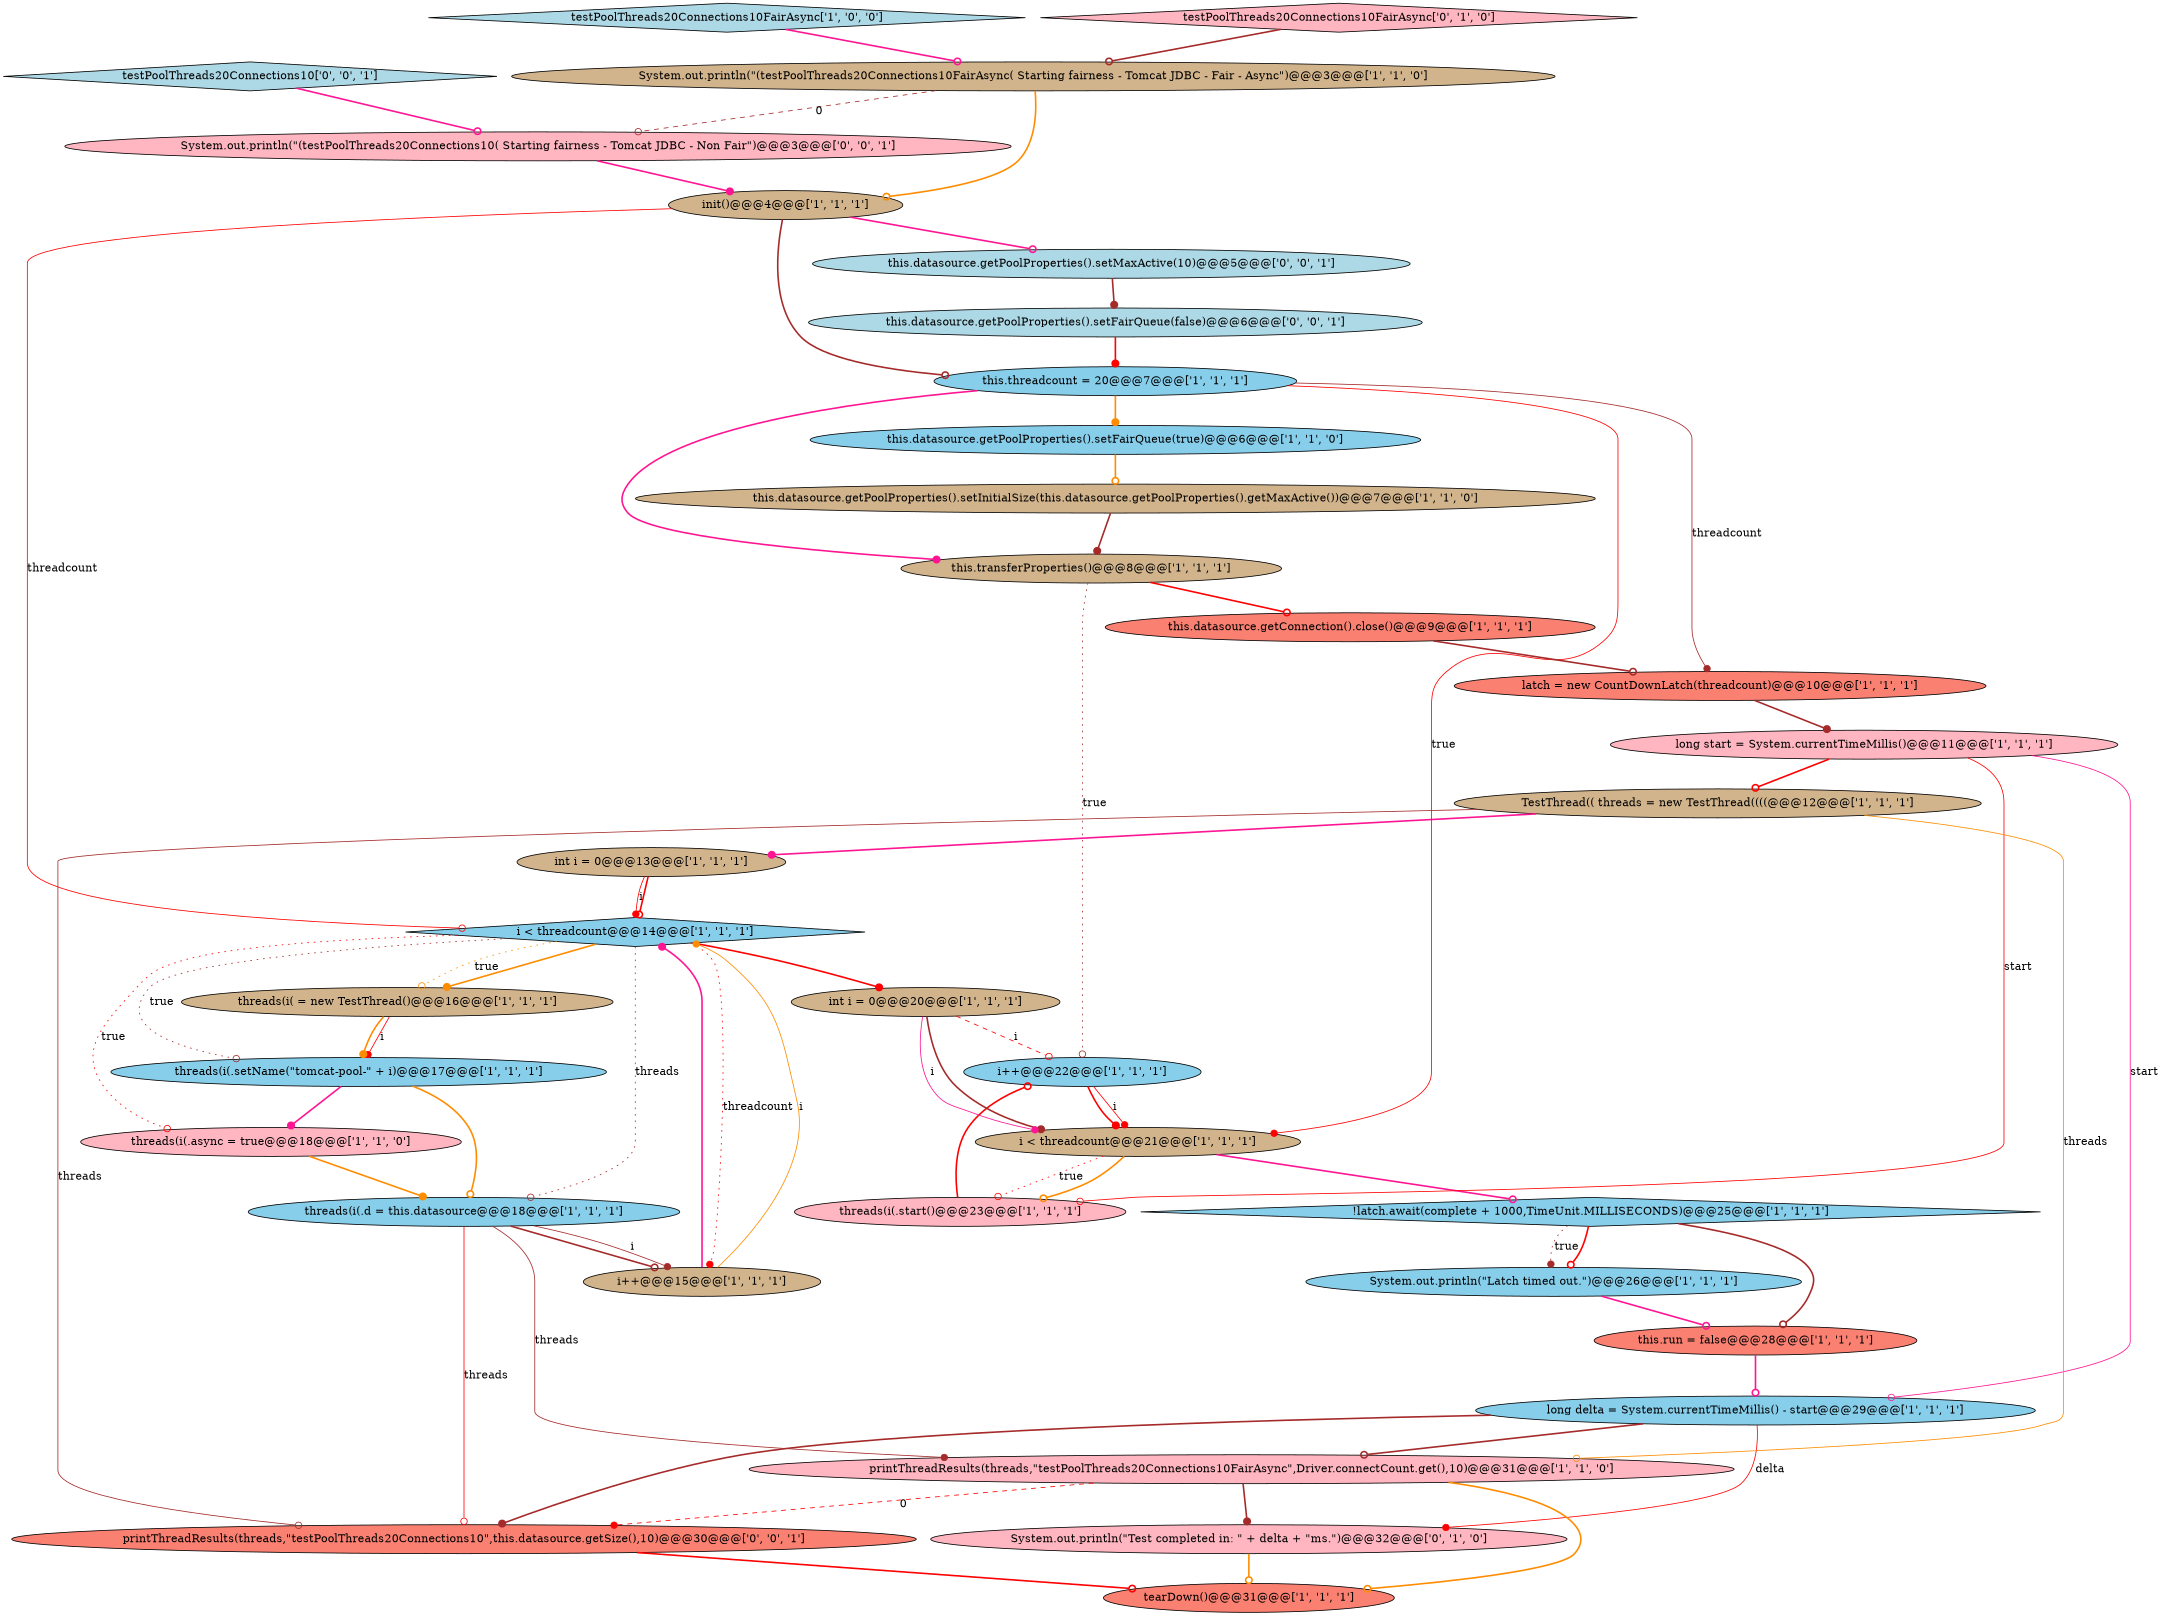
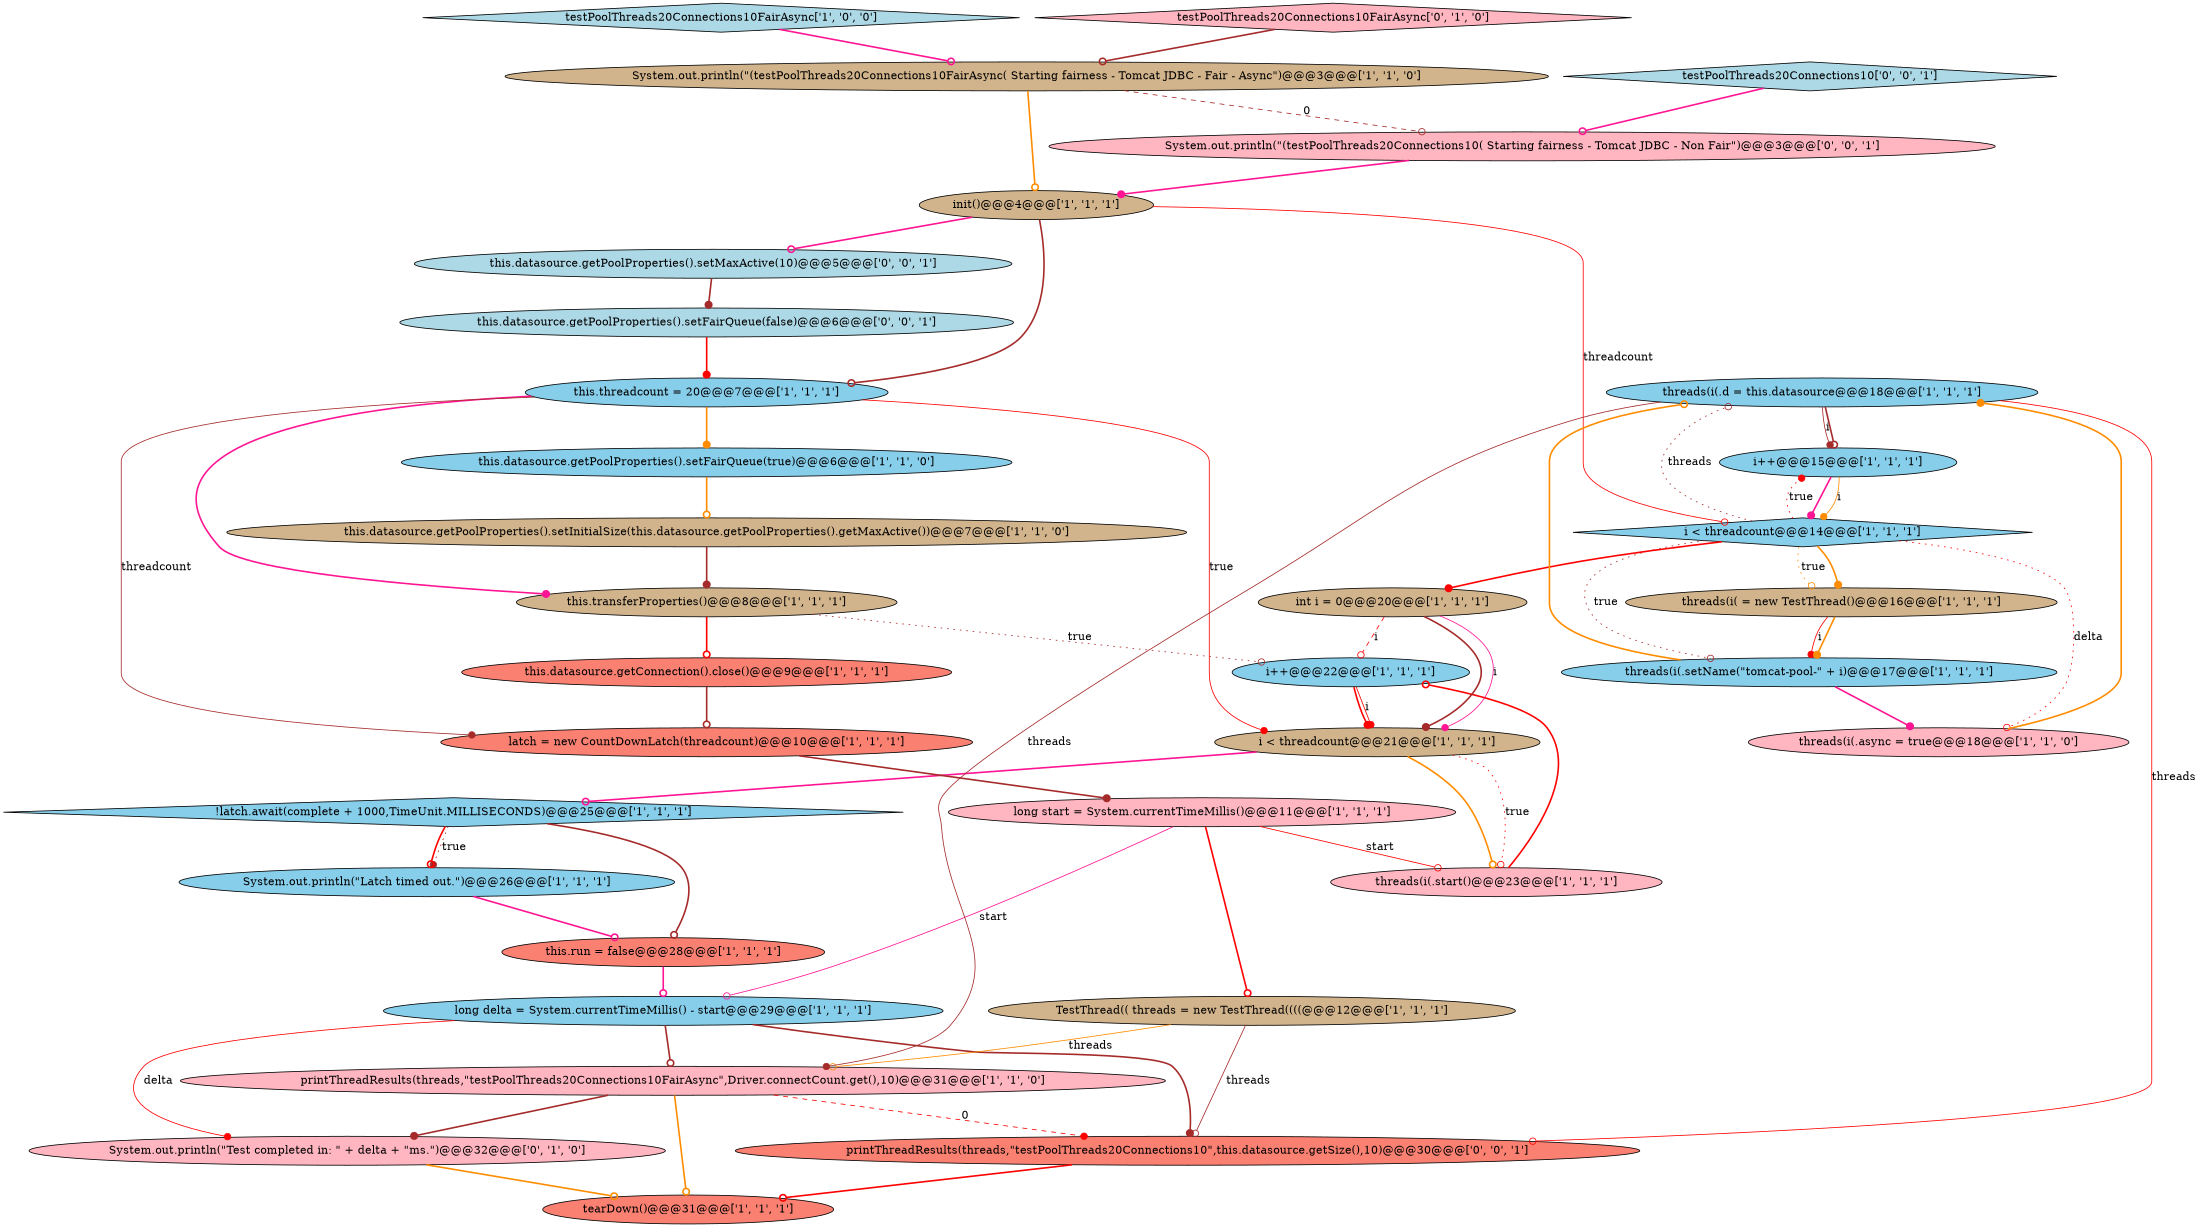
node "int i = 0@@@13@@@['1', '1', '1']": removed
edge "i < threadcount@@@14@@@['1', '1', '1']" -> "threads(i(.async = true@@@18@@@['1', '1', '0']": label "true" -> "delta"
edge "i < threadcount@@@14@@@['1', '1', '1']" -> "i++@@@15@@@['1', '1', '1']": label "threadcount" -> "true"
node "i++@@@15@@@['1', '1', '1']": fillcolor tan -> skyblue
